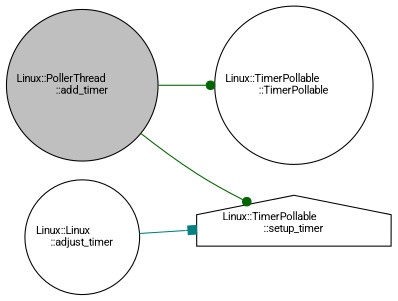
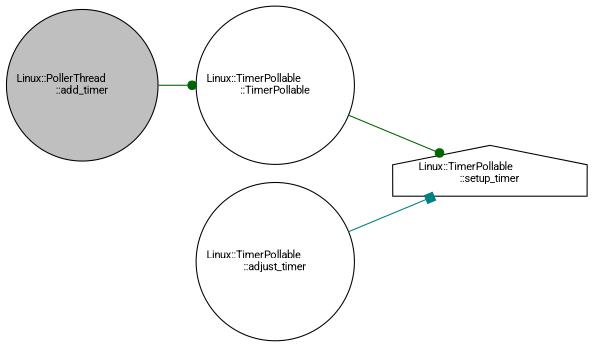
edge "Linux::PollerThread ::add_timer" -> "Linux::TimerPollable ::setup_timer": now "Linux::TimerPollable ::TimerPollable" -> "Linux::TimerPollable ::setup_timer"
node "Linux::Linux ::adjust_timer": label "Linux::Linux ::adjust_timer" -> "Linux::TimerPollable ::adjust_timer"
